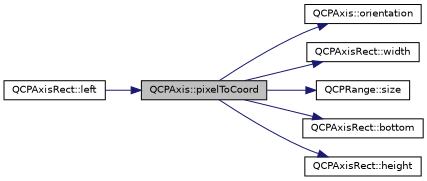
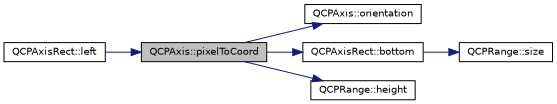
node "QCPAxisRect::width": removed
edge "QCPAxis::pixelToCoord" -> "QCPRange::size": now "QCPAxisRect::bottom" -> "QCPRange::size"
node "QCPAxisRect::height": label "QCPAxisRect::height" -> "QCPRange::height"
